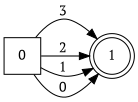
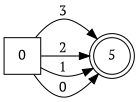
node "1": label "1" -> "5"
